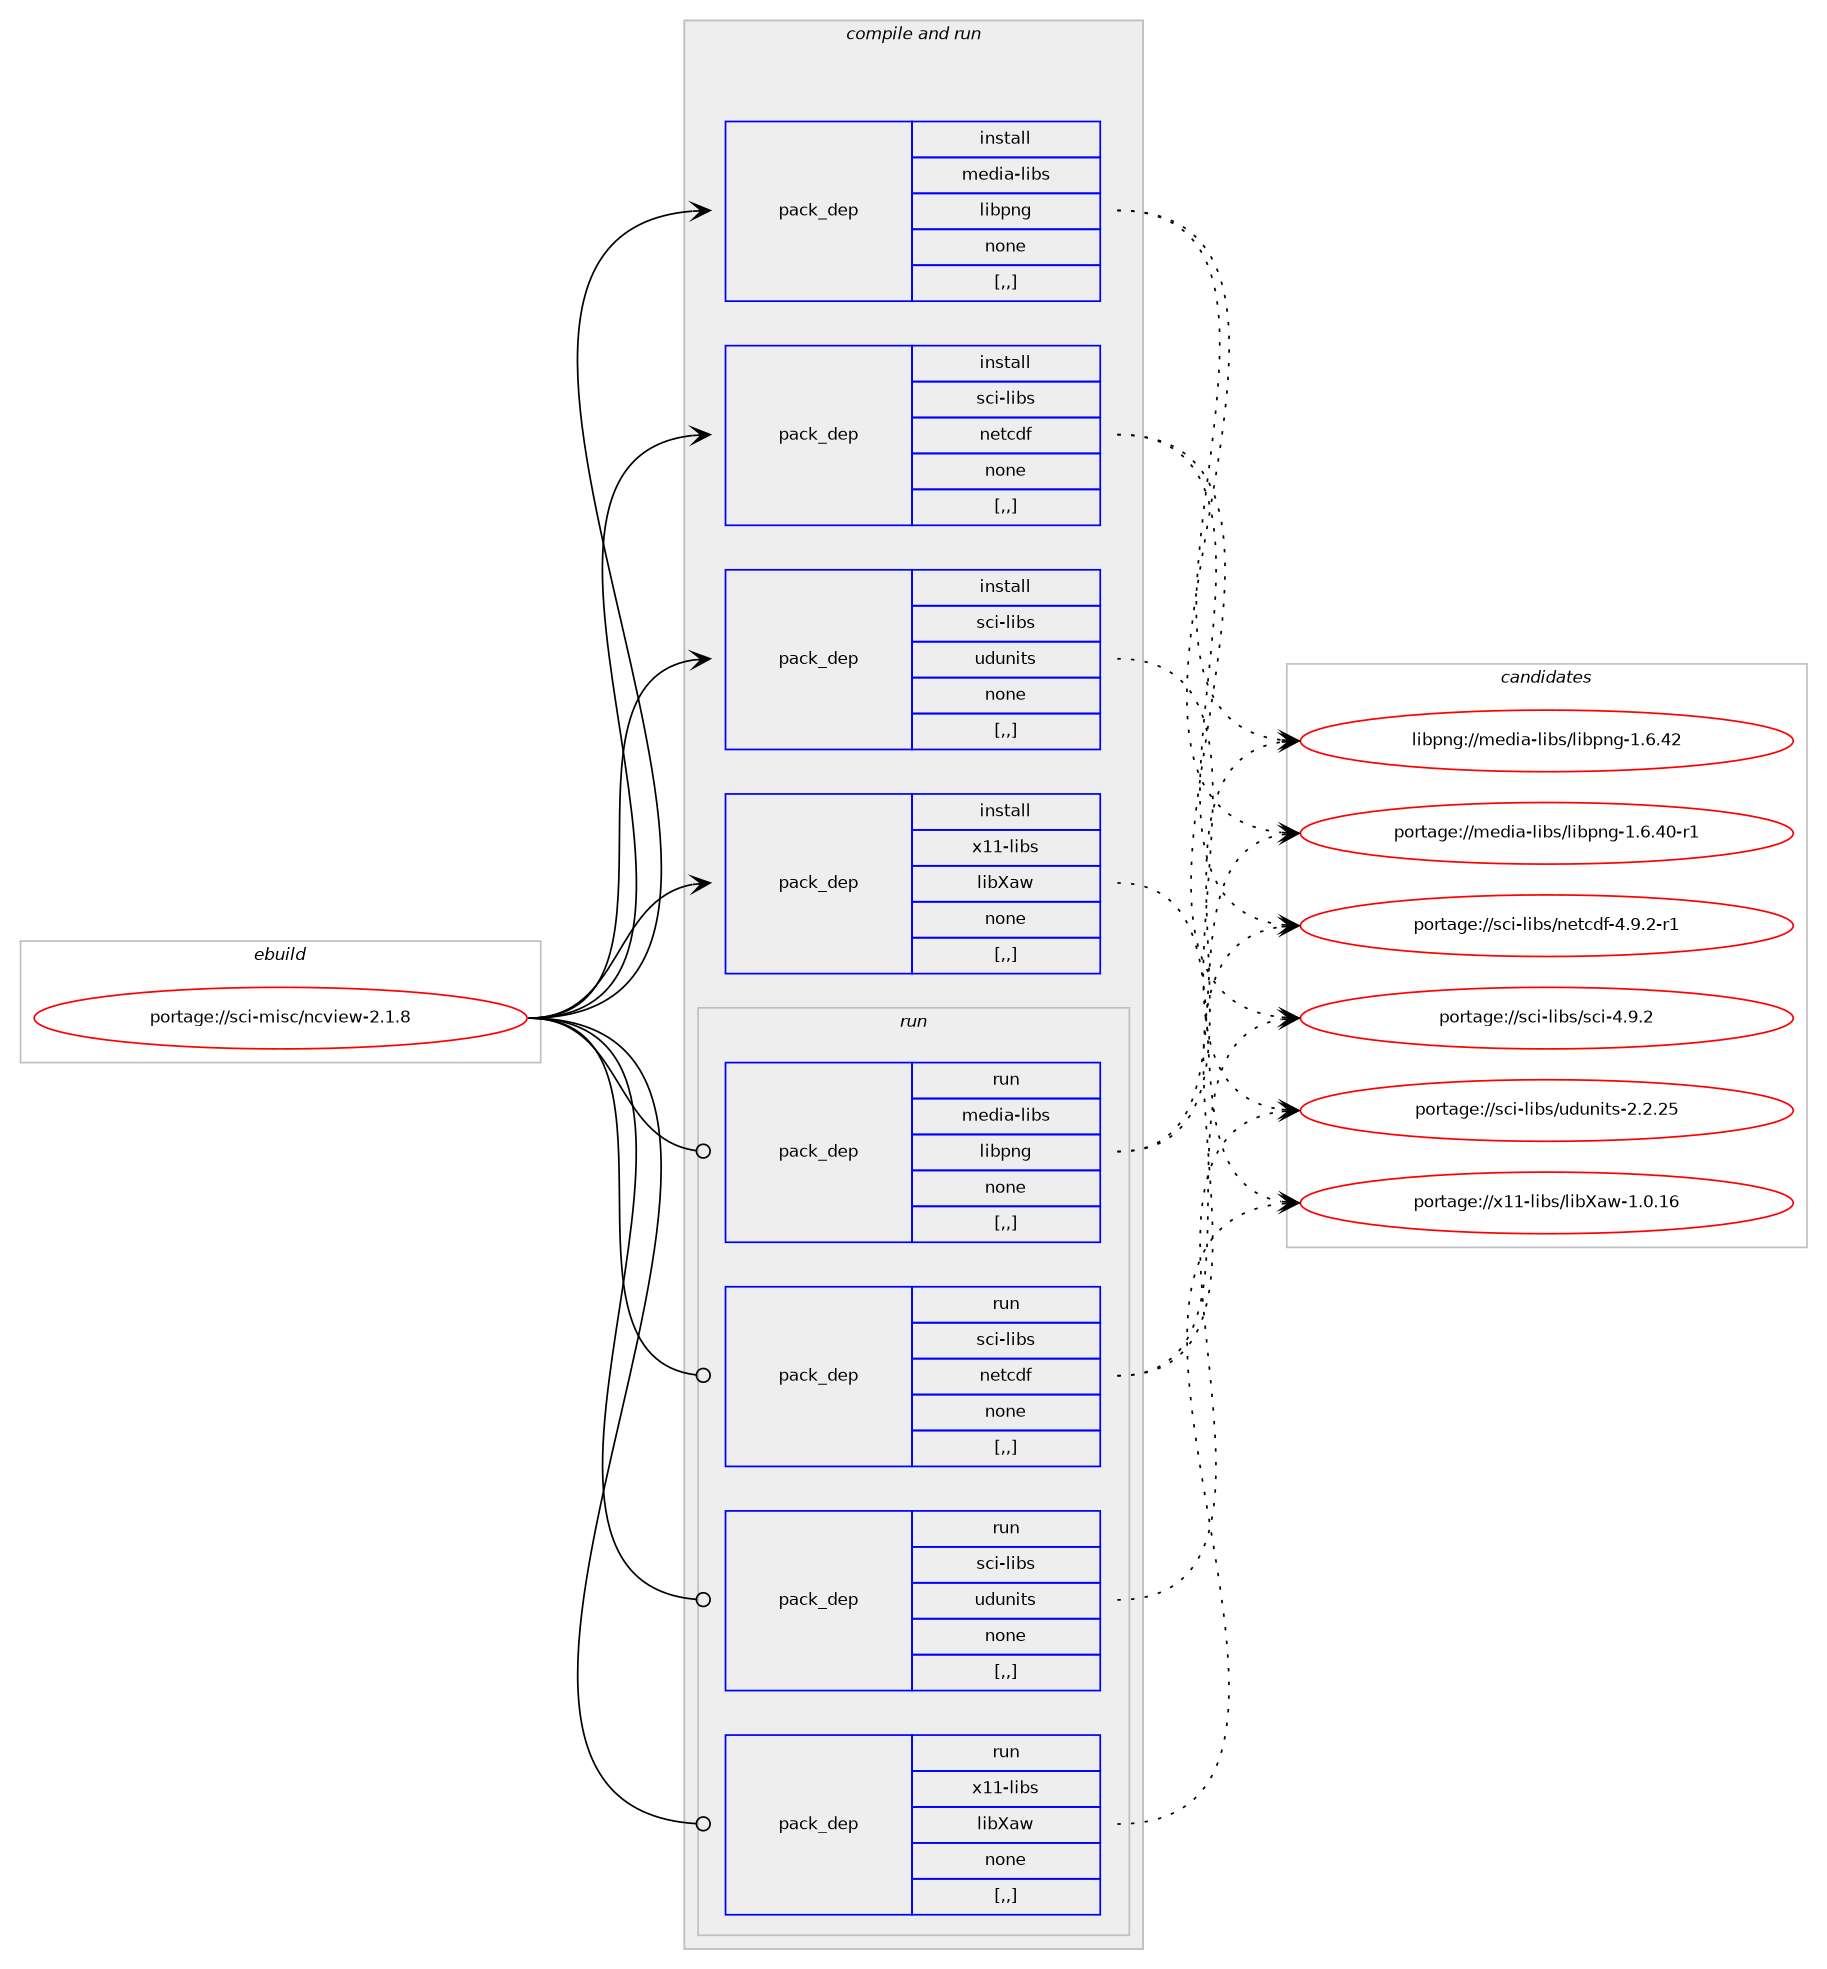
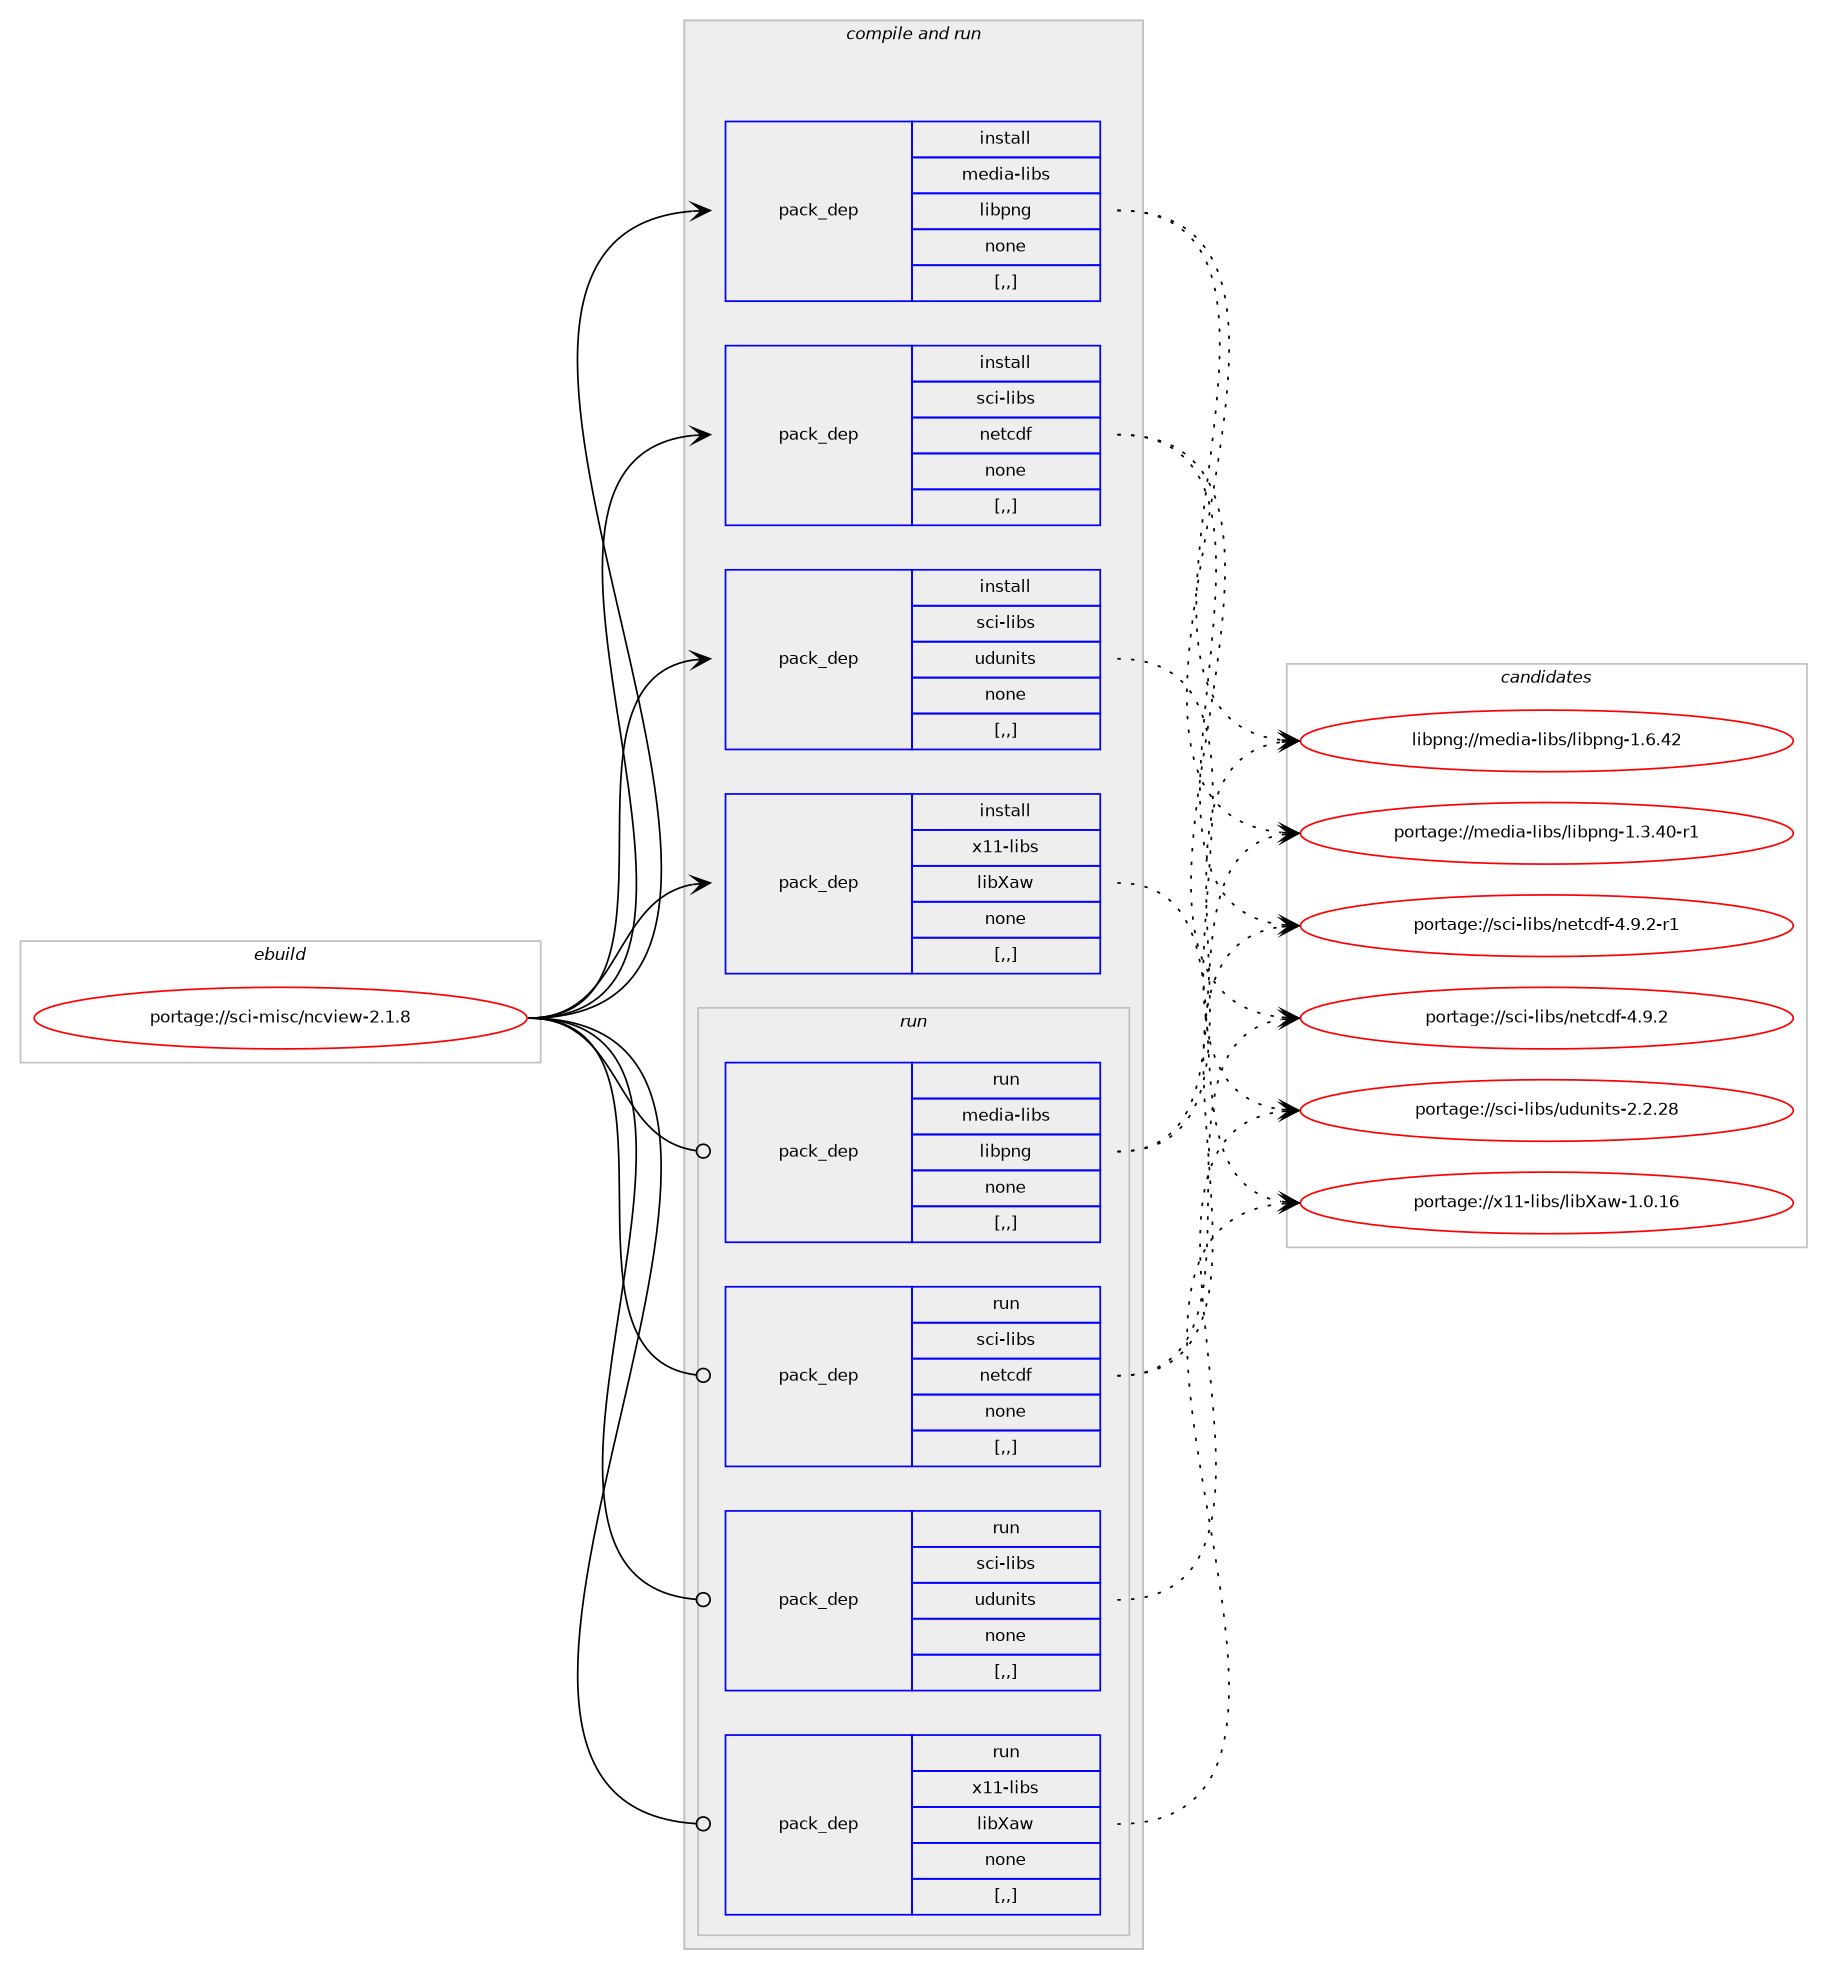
node "portage://media-libs/libpng-1.6.40-r1": label "portage://media-libs/libpng-1.6.40-r1" -> "portage://media-libs/libpng-1.3.40-r1"
node "portage://sci-libs/sci-4.9.2": label "portage://sci-libs/sci-4.9.2" -> "portage://sci-libs/netcdf-4.9.2"
node "portage://sci-libs/udunits-2.2.25": label "portage://sci-libs/udunits-2.2.25" -> "portage://sci-libs/udunits-2.2.28"
